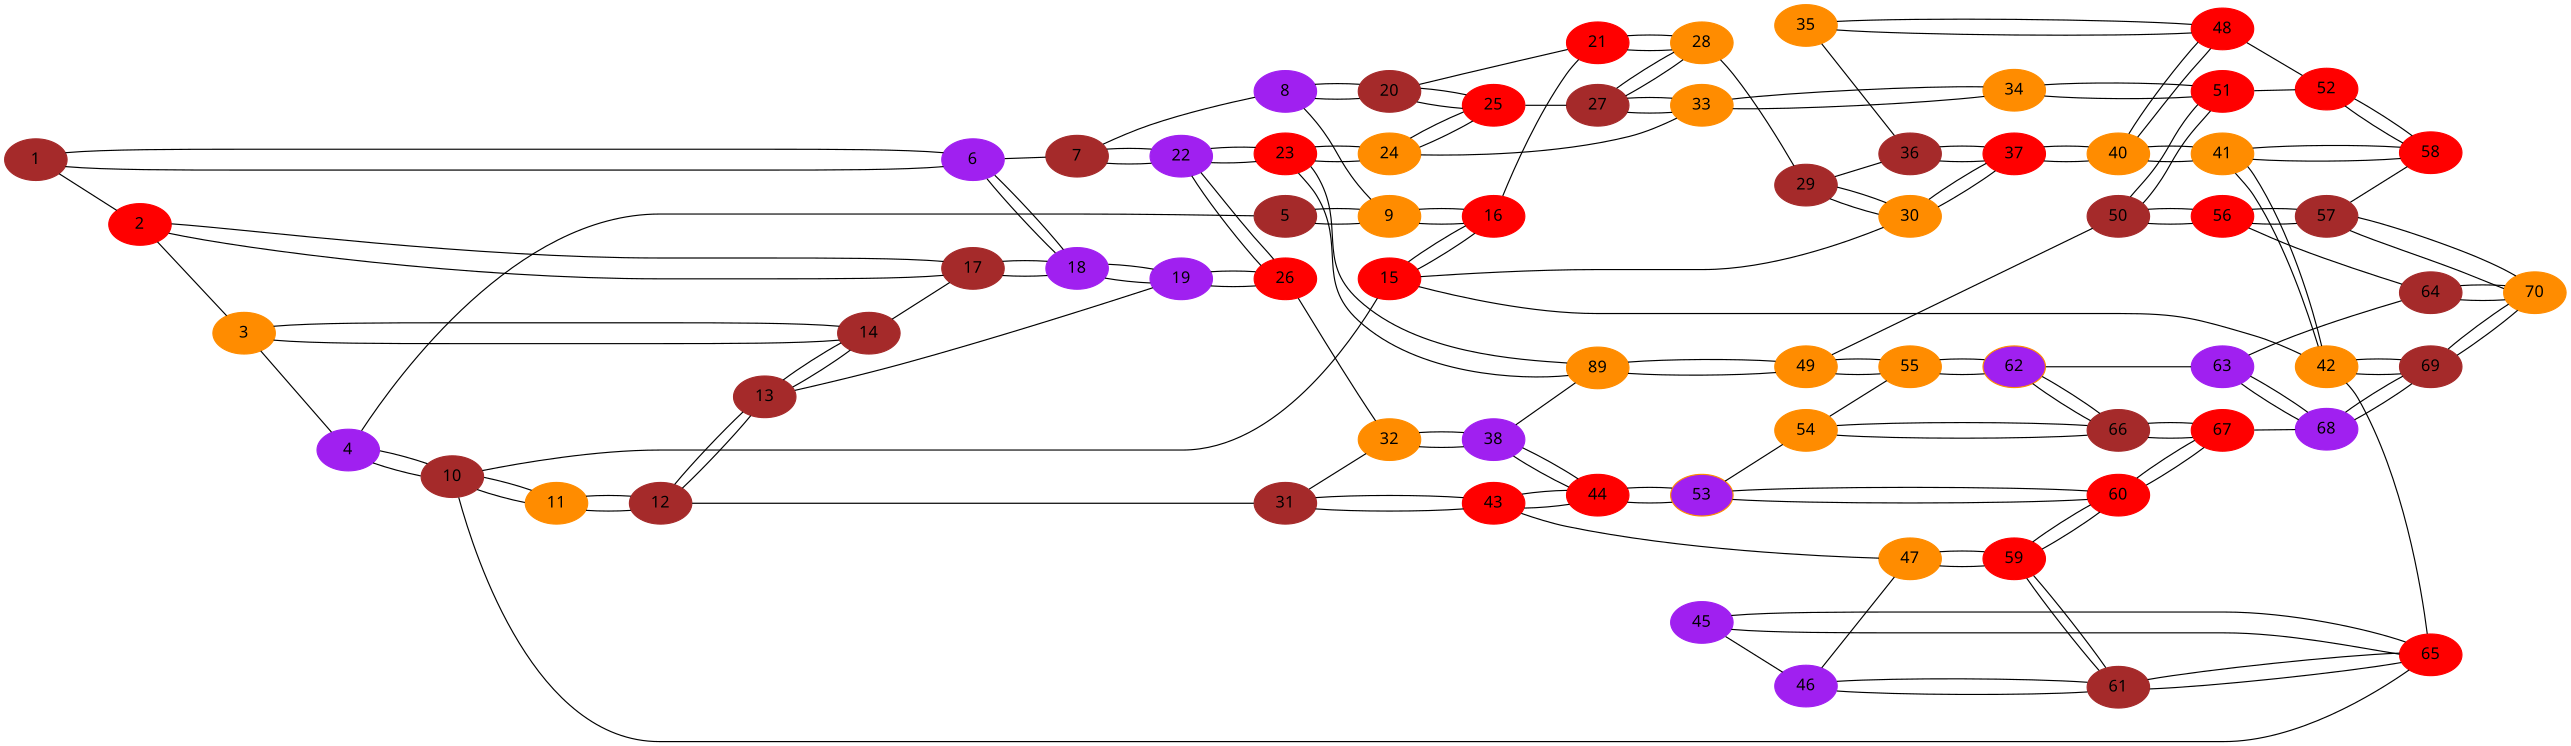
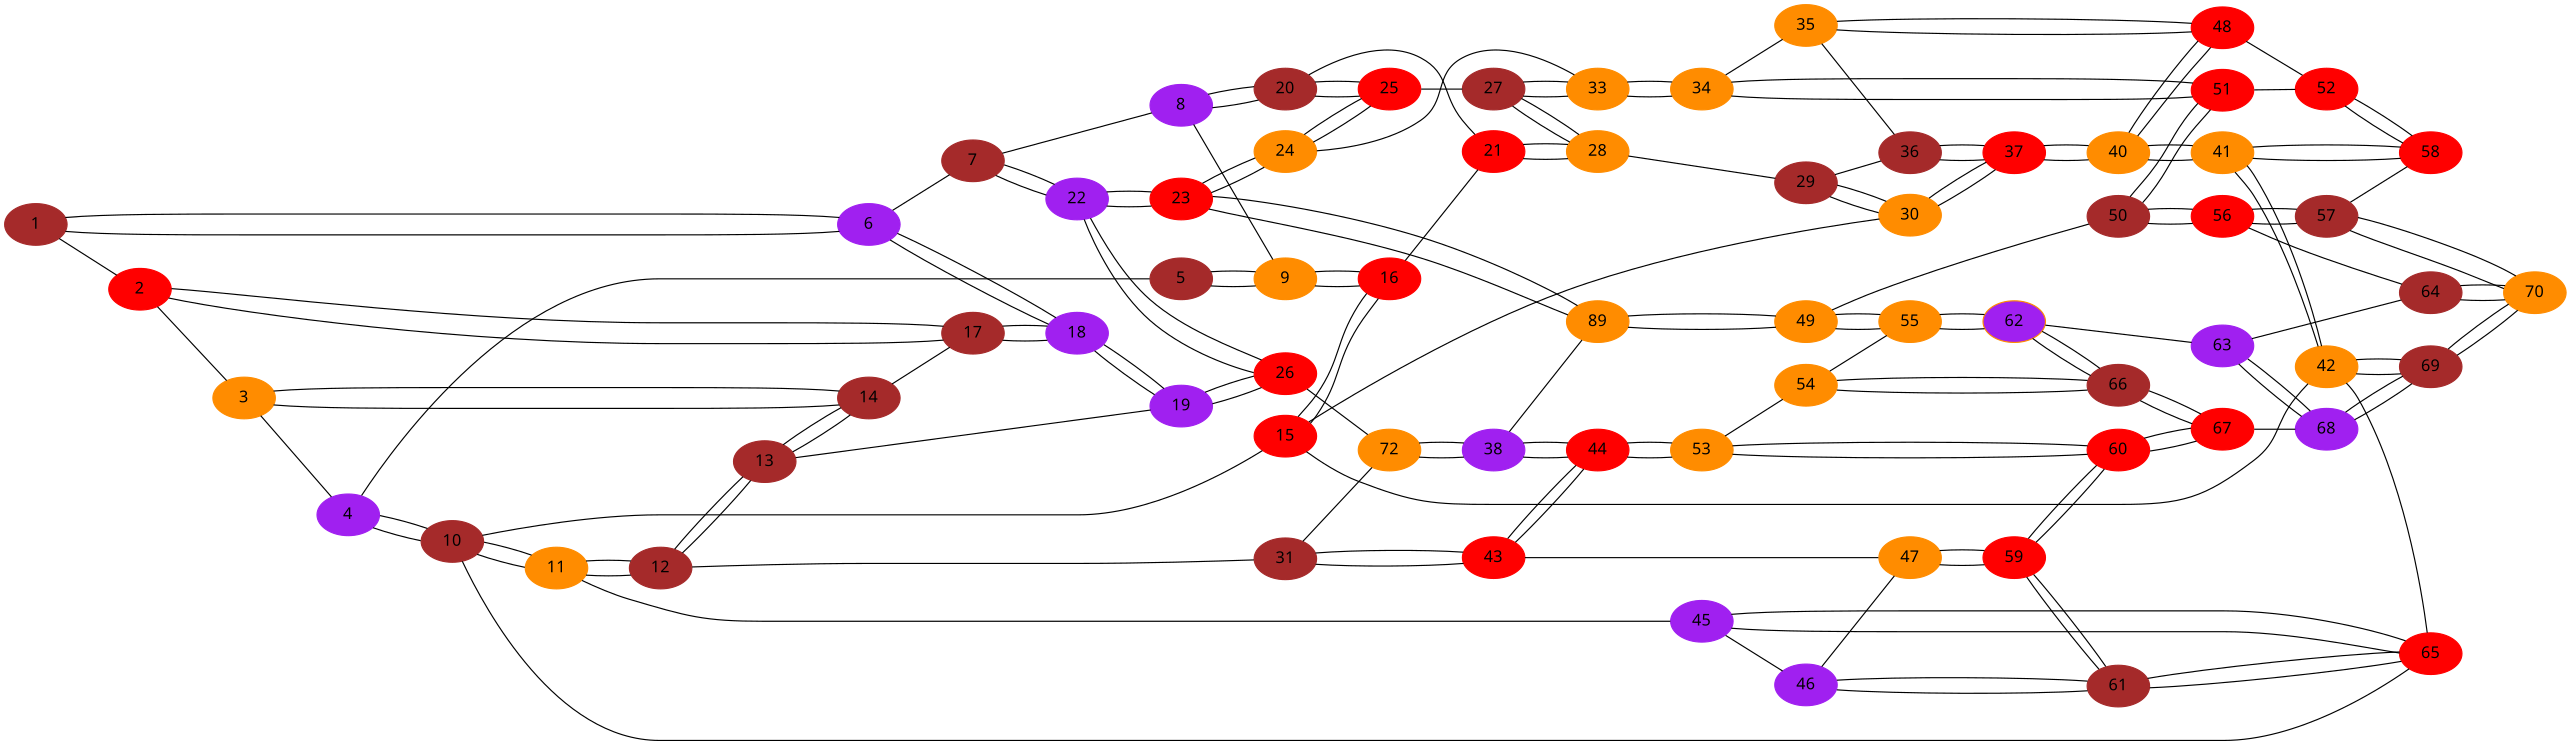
edge "35" -- "34": added
node "32": label "32" -> "72"
node "53": fillcolor purple -> darkorange
edge "11" -- "45": added
